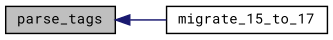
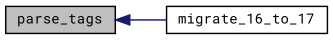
node "migrate_15_to_17": label "migrate_15_to_17" -> "migrate_16_to_17"
